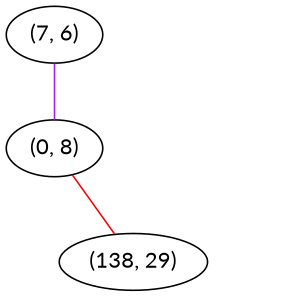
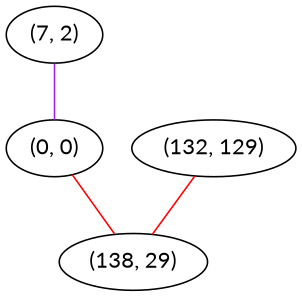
node "(7, 6)": label "(7, 6)" -> "(7, 2)"
node "(0, 8)": label "(0, 8)" -> "(0, 0)"
node "(132, 129)": added
